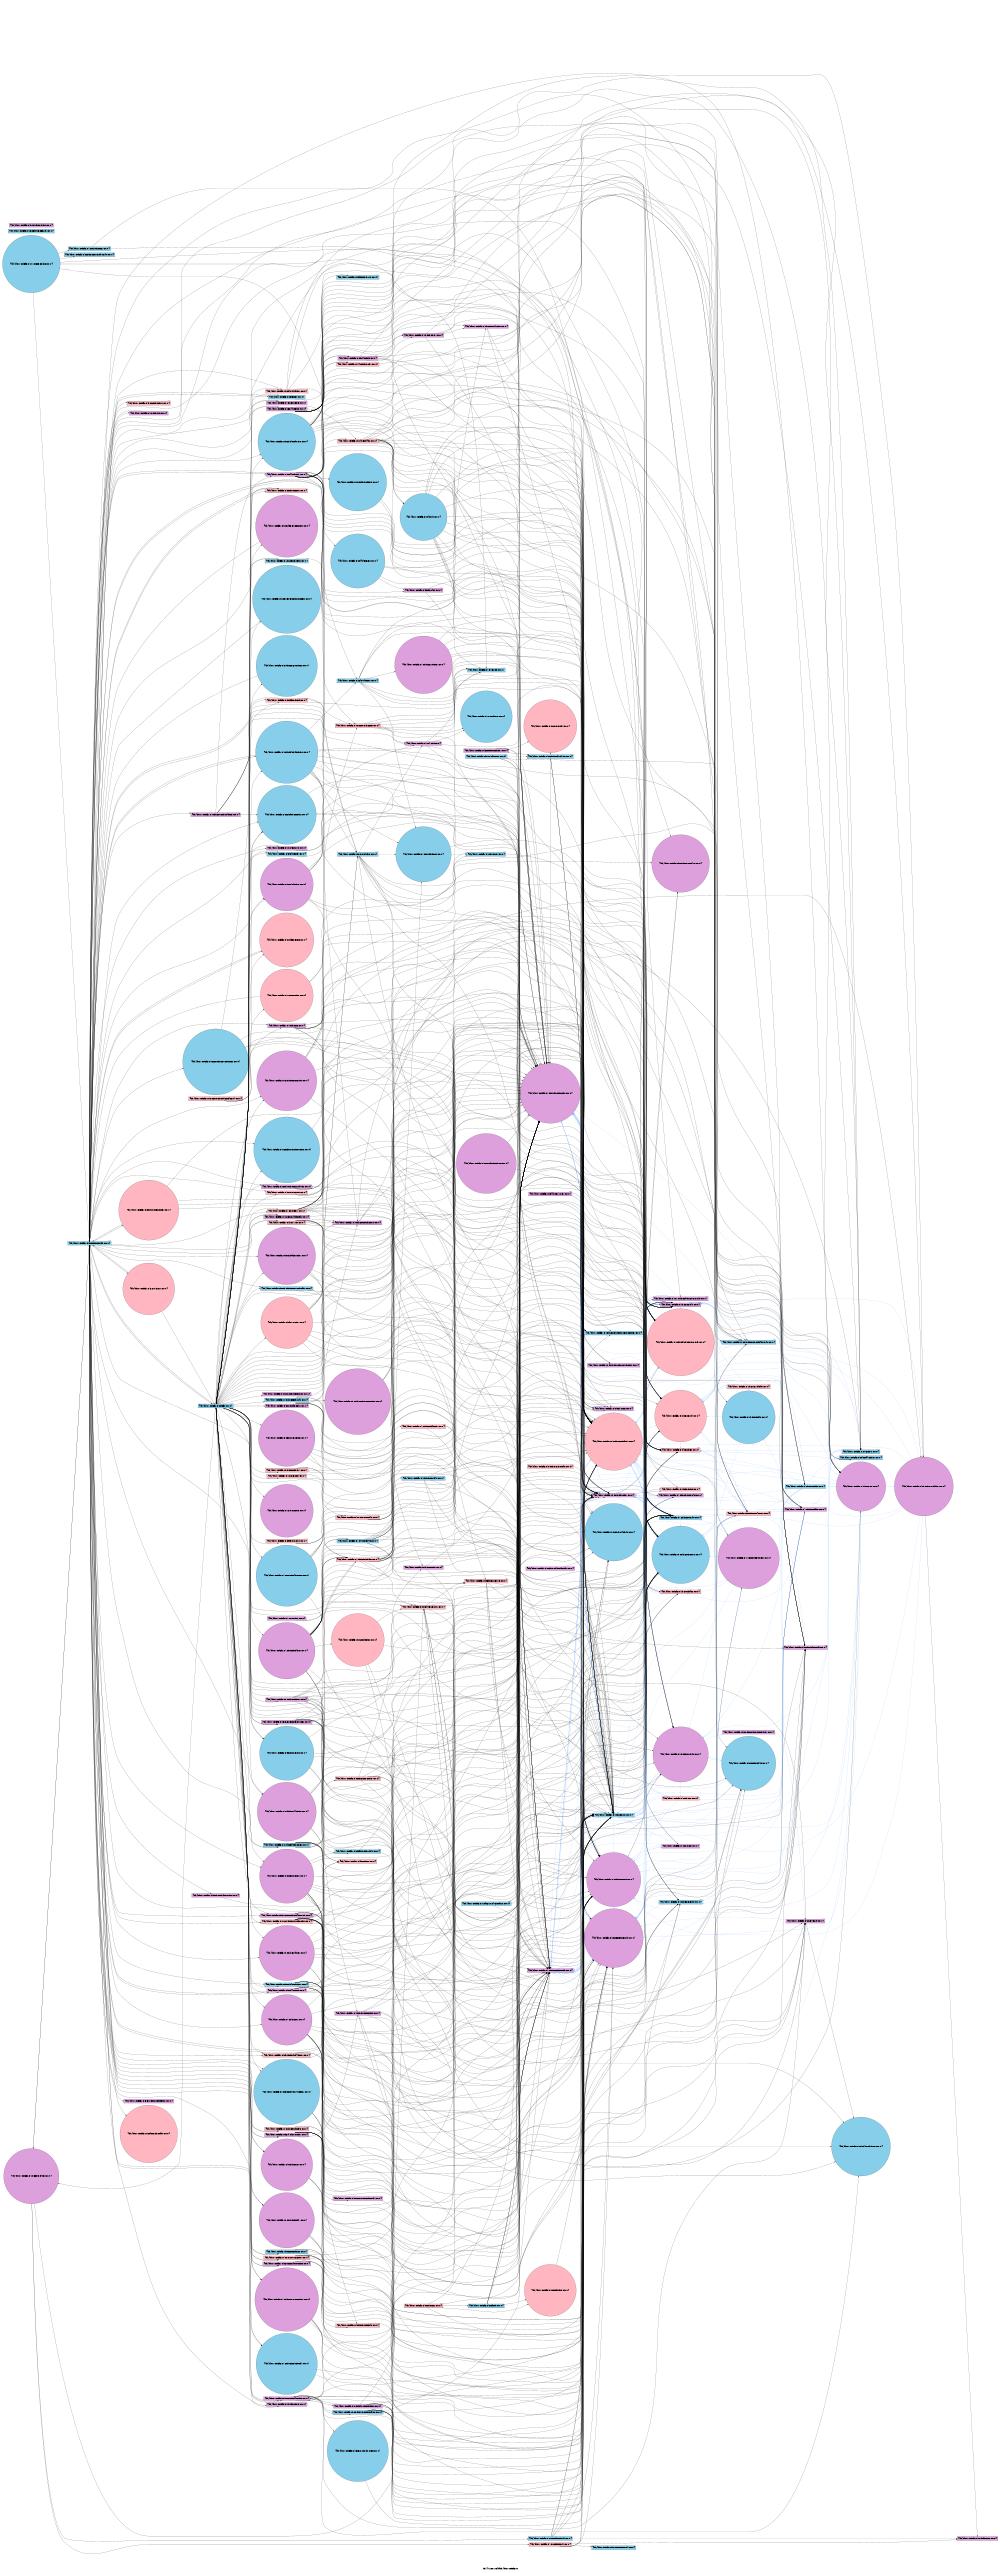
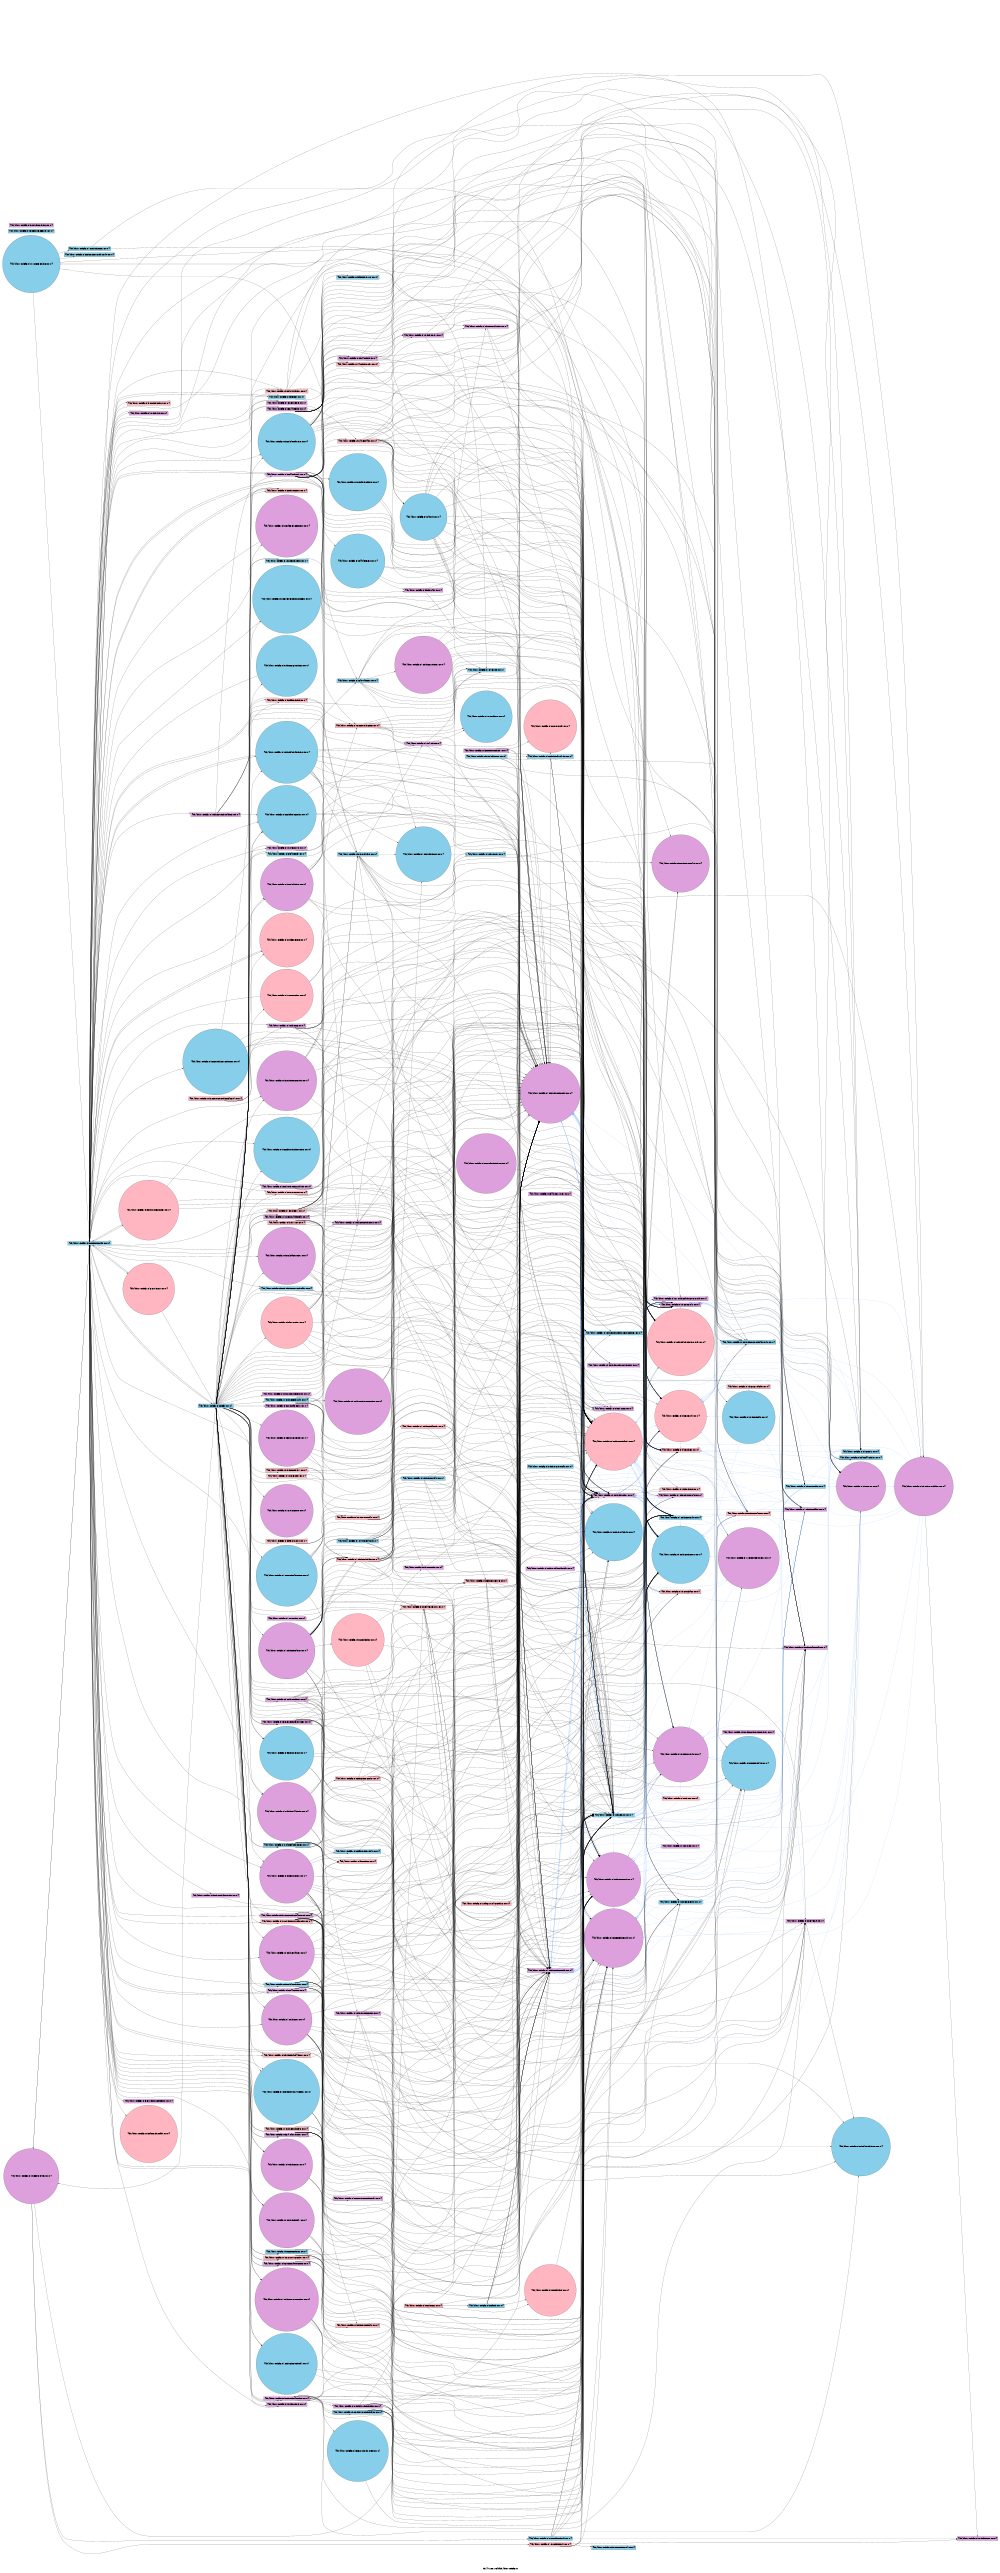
edge "{lib/libLLVMCodeGen.a(RegAllocBase.cpp.o)}" -> "{lib/libLLVMCodeGen.a(MachineInstr.cpp.o)}": now "{lib/libLLVMCodeGen.a(AllocationOrder.cpp.o)}" -> "{lib/libLLVMCodeGen.a(MachineInstr.cpp.o)}"
edge "{lib/libLLVMCodeGen.a(ProcessImplicitDefs.cpp.o)}" -> "{lib/libLLVMCodeGen.a(MachinePostDominators.cpp.o)}": now "{lib/libLLVMCodeGen.a(ProcessImplicitDefs.cpp.o)}" -> "{lib/libLLVMCodeGen.a(MachineFunctionPass.cpp.o)}"
node "{lib/libLLVMCodeGen.a(SwitchLoweringUtils.cpp.o)}": fillcolor lightpink -> skyblue
node "{lib/libLLVMCodeGen.a(SwiftErrorValueTracking.cpp.o)}": fillcolor skyblue -> lightpink
